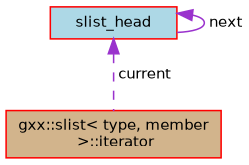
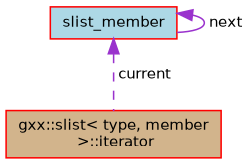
node "slist_head": label "slist_head" -> "slist_member"
